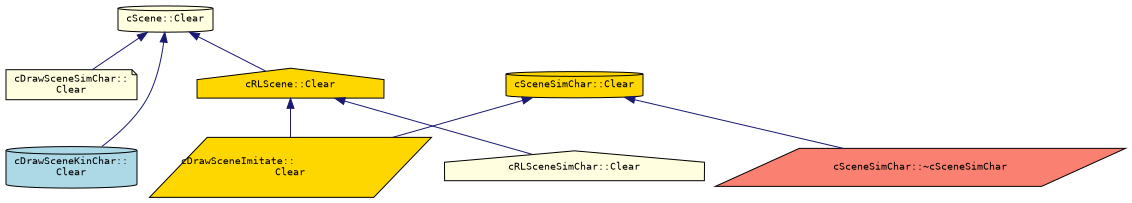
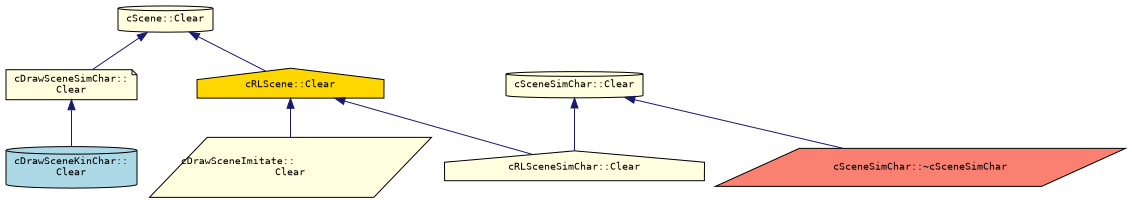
node "cSceneSimChar::Clear": fillcolor gold -> lightyellow
edge "cDrawSceneKinChar:: Clear" -> "cScene::Clear": now "cDrawSceneKinChar:: Clear" -> "cDrawSceneSimChar:: Clear"
edge "cDrawSceneImitate:: Clear" -> "cSceneSimChar::Clear": now "cRLSceneSimChar::Clear" -> "cSceneSimChar::Clear"
node "cDrawSceneImitate:: Clear": fillcolor gold -> lightyellow
